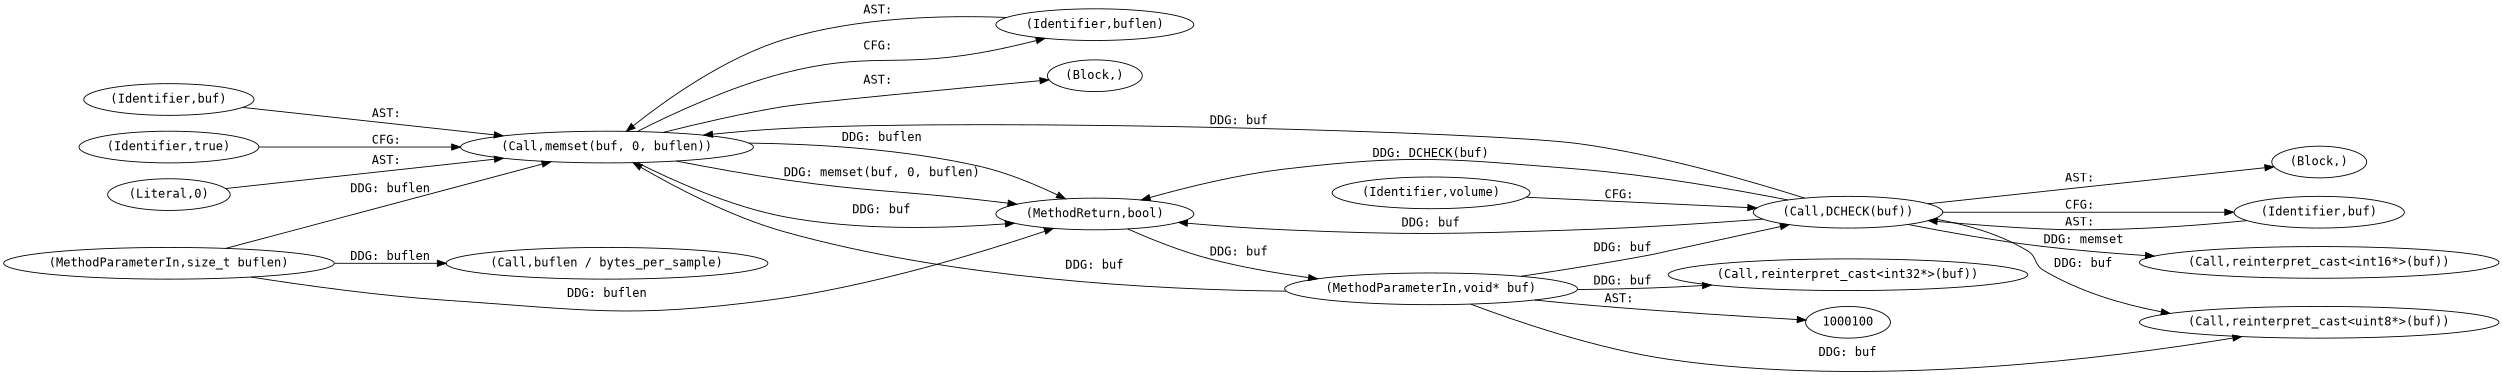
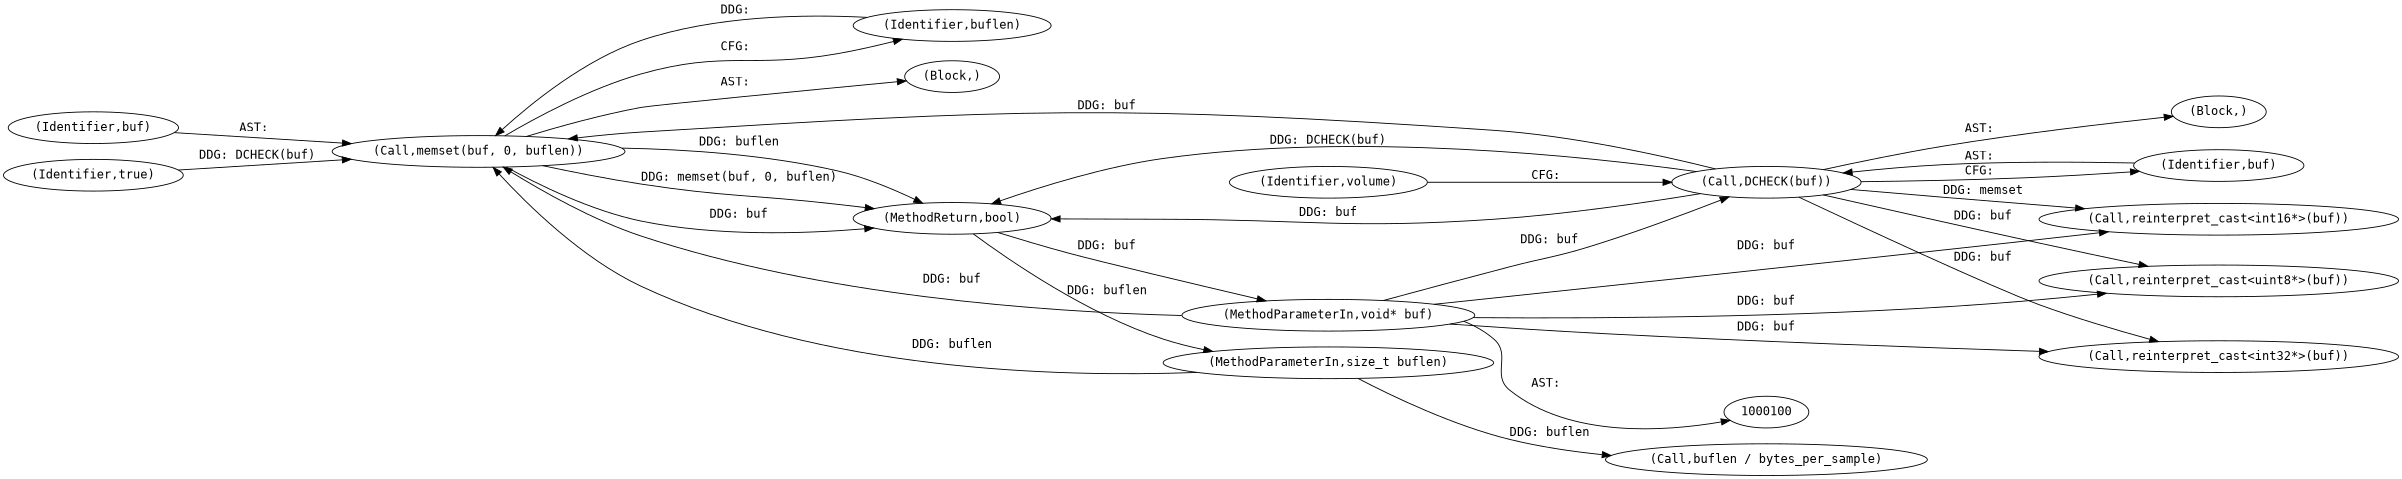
edge "(Identifier,buflen)" -> "(Call,memset(buf, 0, buflen))": label "AST: " -> "DDG: "
edge "(Identifier,true)" -> "(Call,memset(buf, 0, buflen))": label "CFG: " -> "DDG: DCHECK(buf)"
node "(Literal,0)": removed
edge "(MethodParameterIn,void* buf)" -> "(Call,reinterpret_cast<int16*>(buf))": added, label "DDG: buf"
edge "(Call,DCHECK(buf))" -> "(Call,reinterpret_cast<int32*>(buf))": added, label "DDG: buf"
edge "(MethodParameterIn,size_t buflen)" -> "(MethodReturn,bool)": reversed
